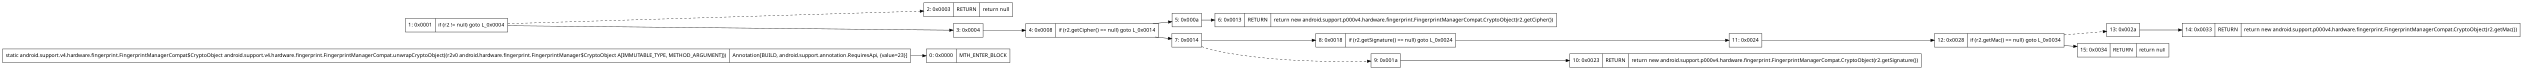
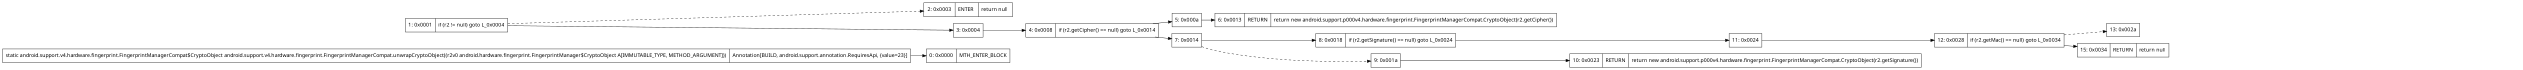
node "2: 0x0003": text "RETURN" -> "ENTER"
node "14: 0x0033": removed
